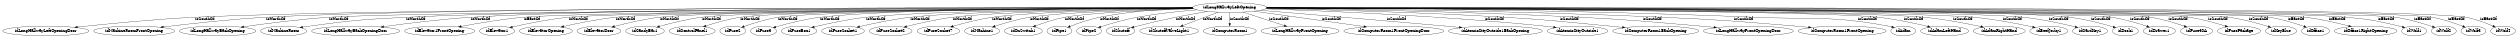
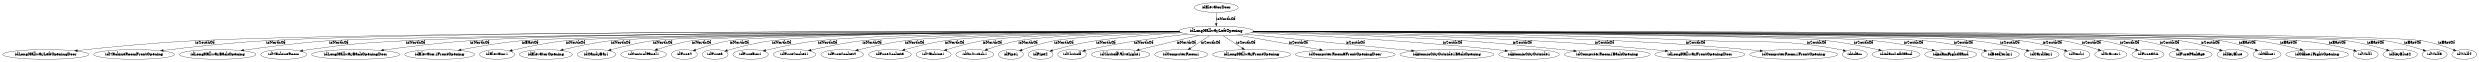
edge "idLongHallwayLeftOpening" -> "idElevatorDoor": reversed
node "idFuseSocket7": label "idFuseSocket7" -> "idFuseSocket3"
node "idComputerRoom1FrontOpeningDoor": label "idComputerRoom1FrontOpeningDoor" -> "idComputerRoom6FrontOpeningDoor"
node "idWolf2": label "idWolf2" -> "idKeyBlue2"
